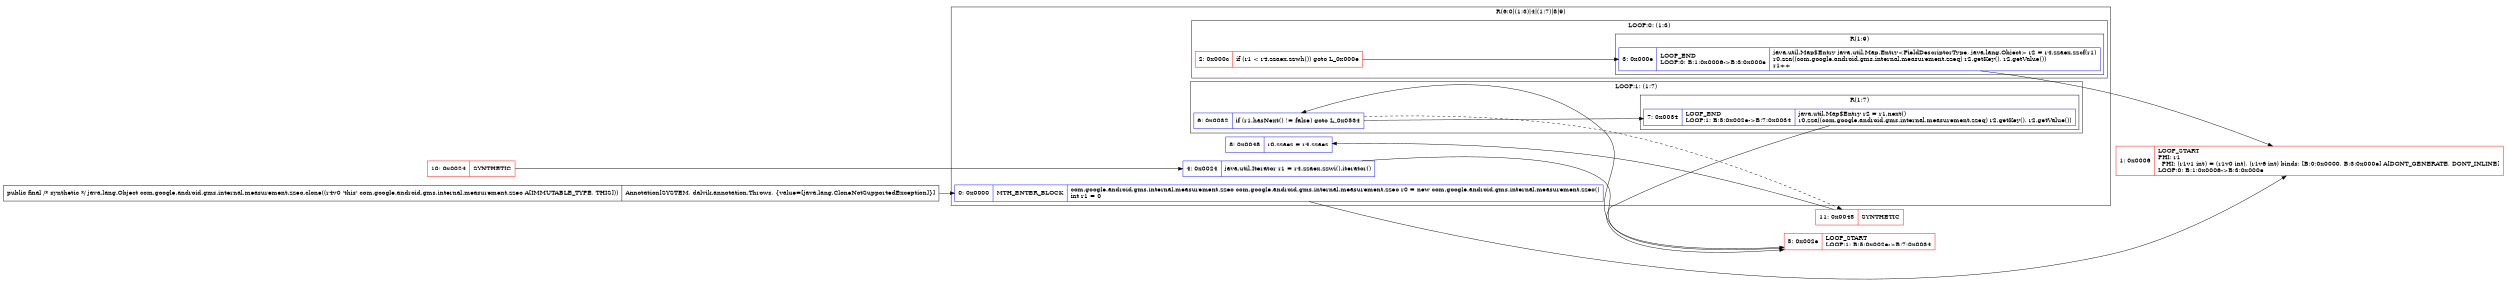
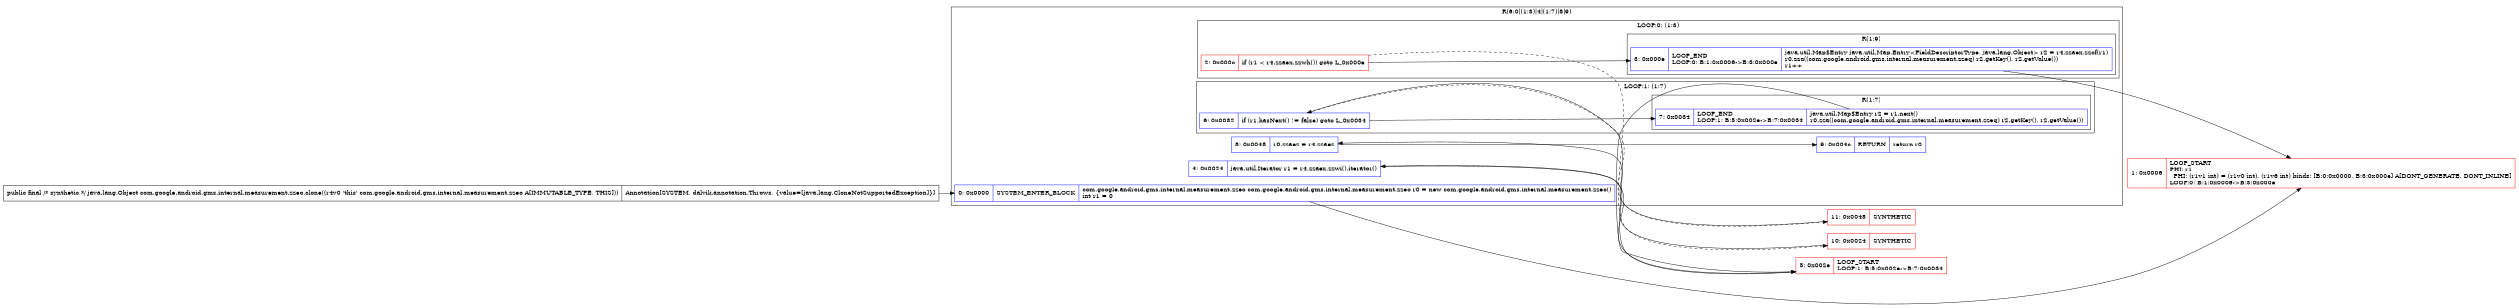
edge "2: 0x000c" -> "10: 0x0024": added
node "6: 0x0032": text "if (r1.hasNext() != false) goto L_0x0534" -> "if (r1.hasNext() != false) goto L_0x0034"
node "9: 0x004c": added
node "0: 0x0000": text "MTH_ENTER_BLOCK" -> "SYSTEM_ENTER_BLOCK"
